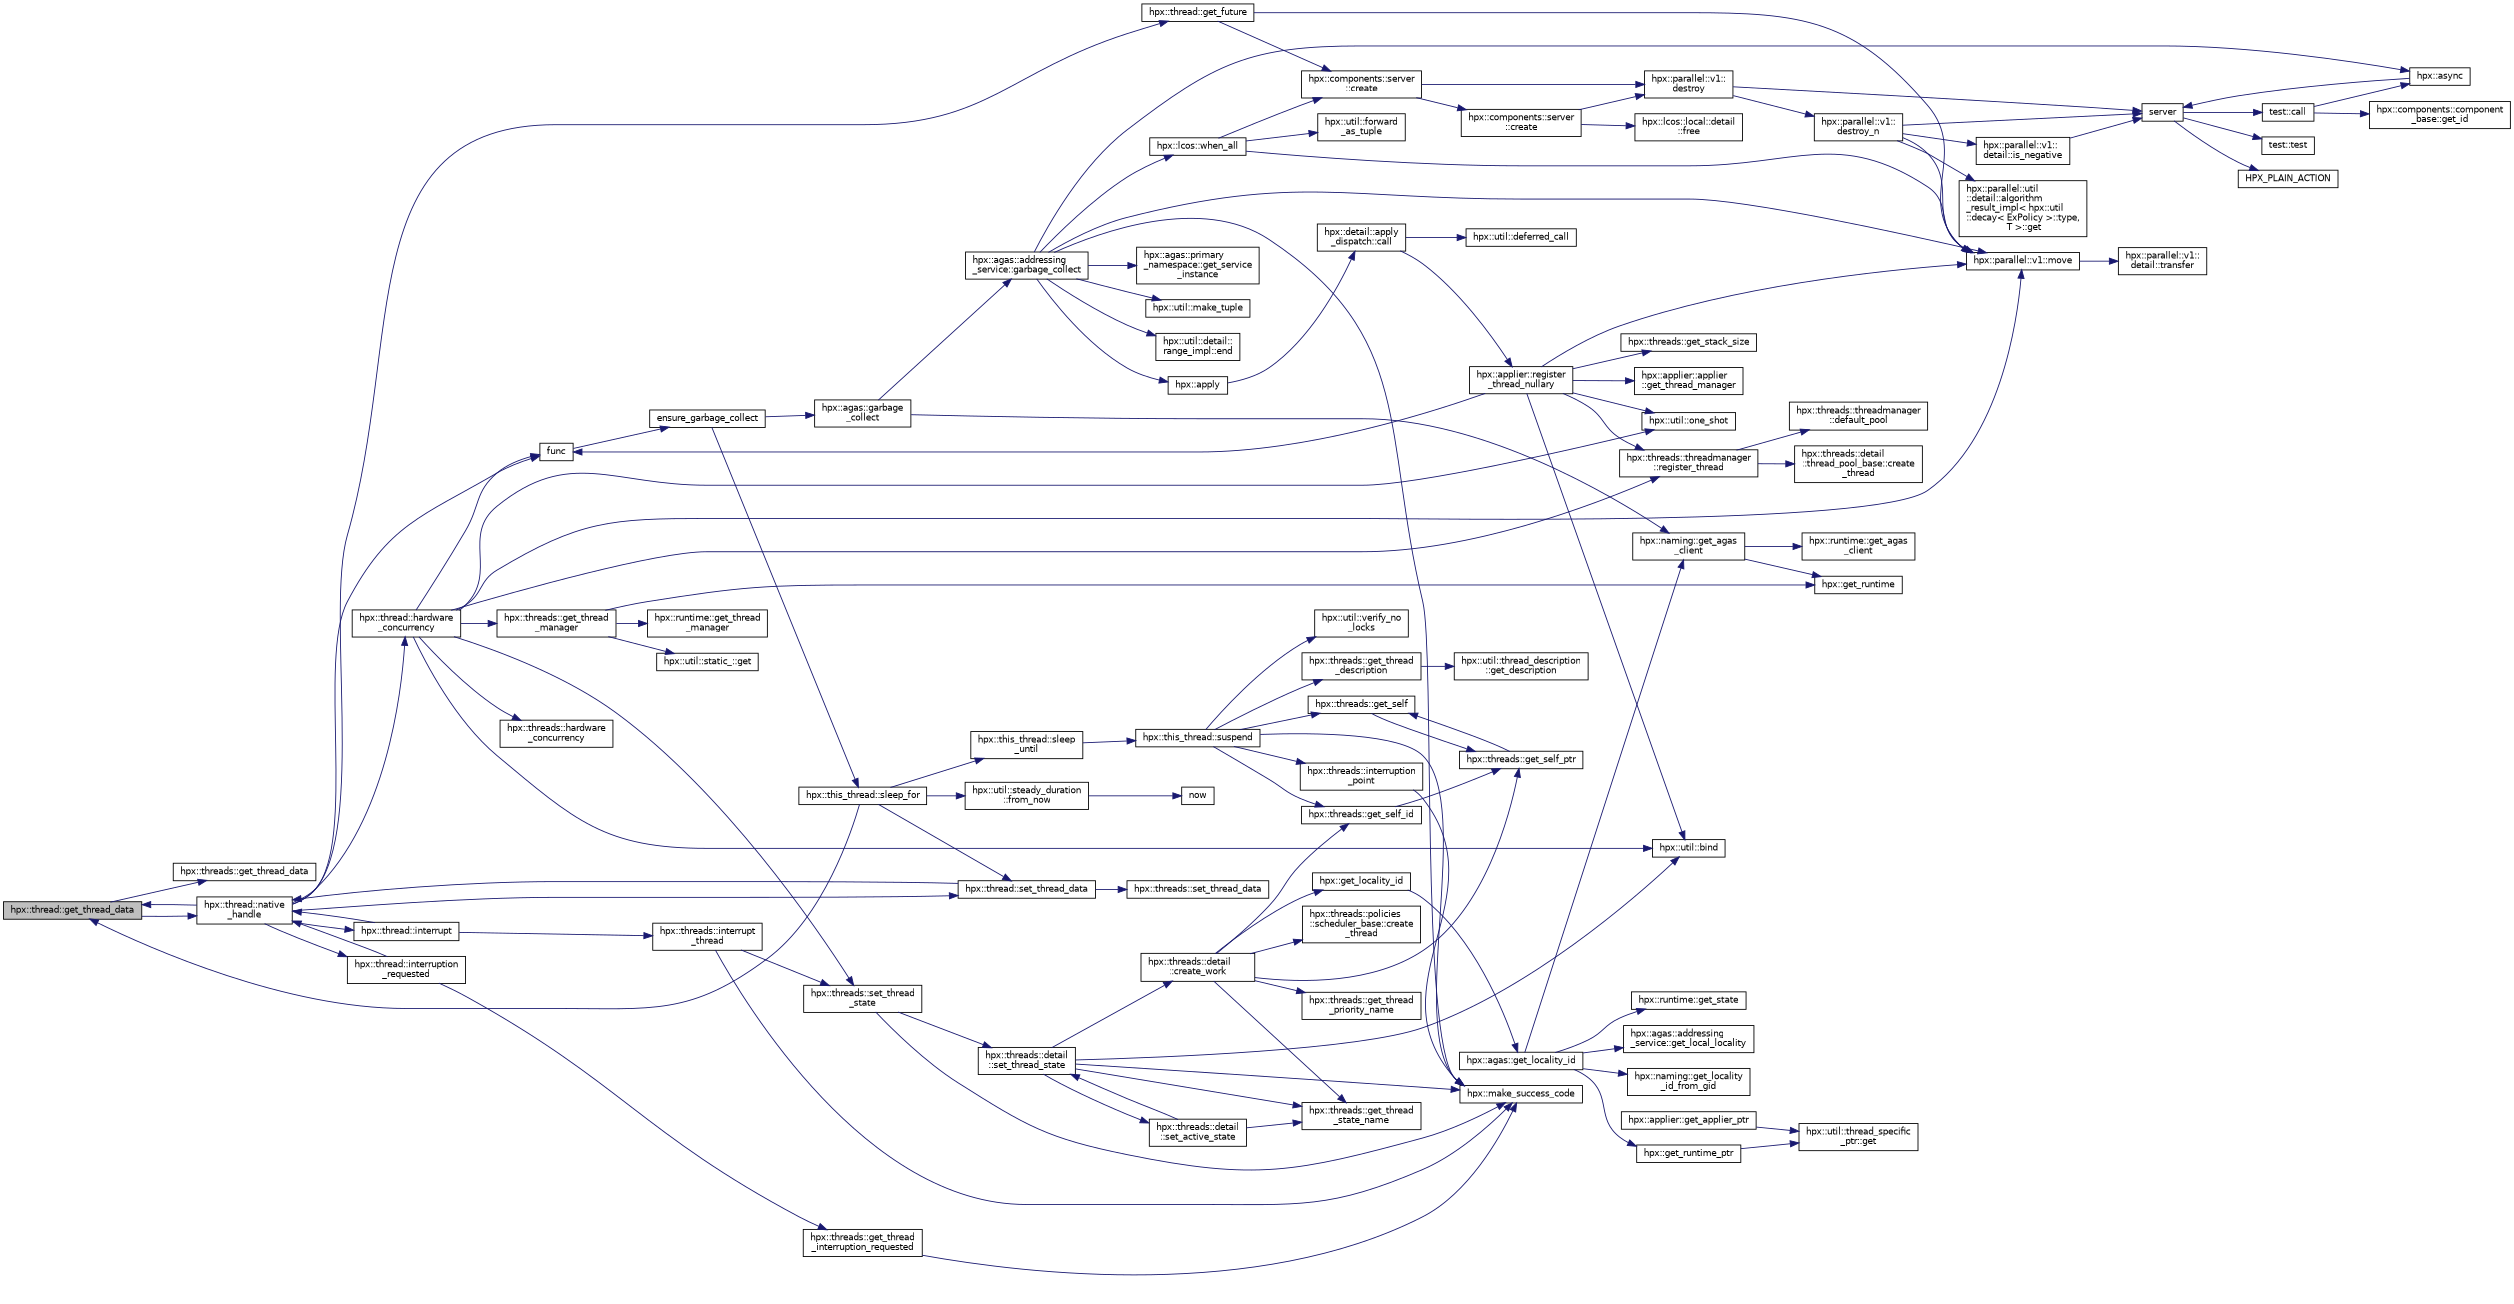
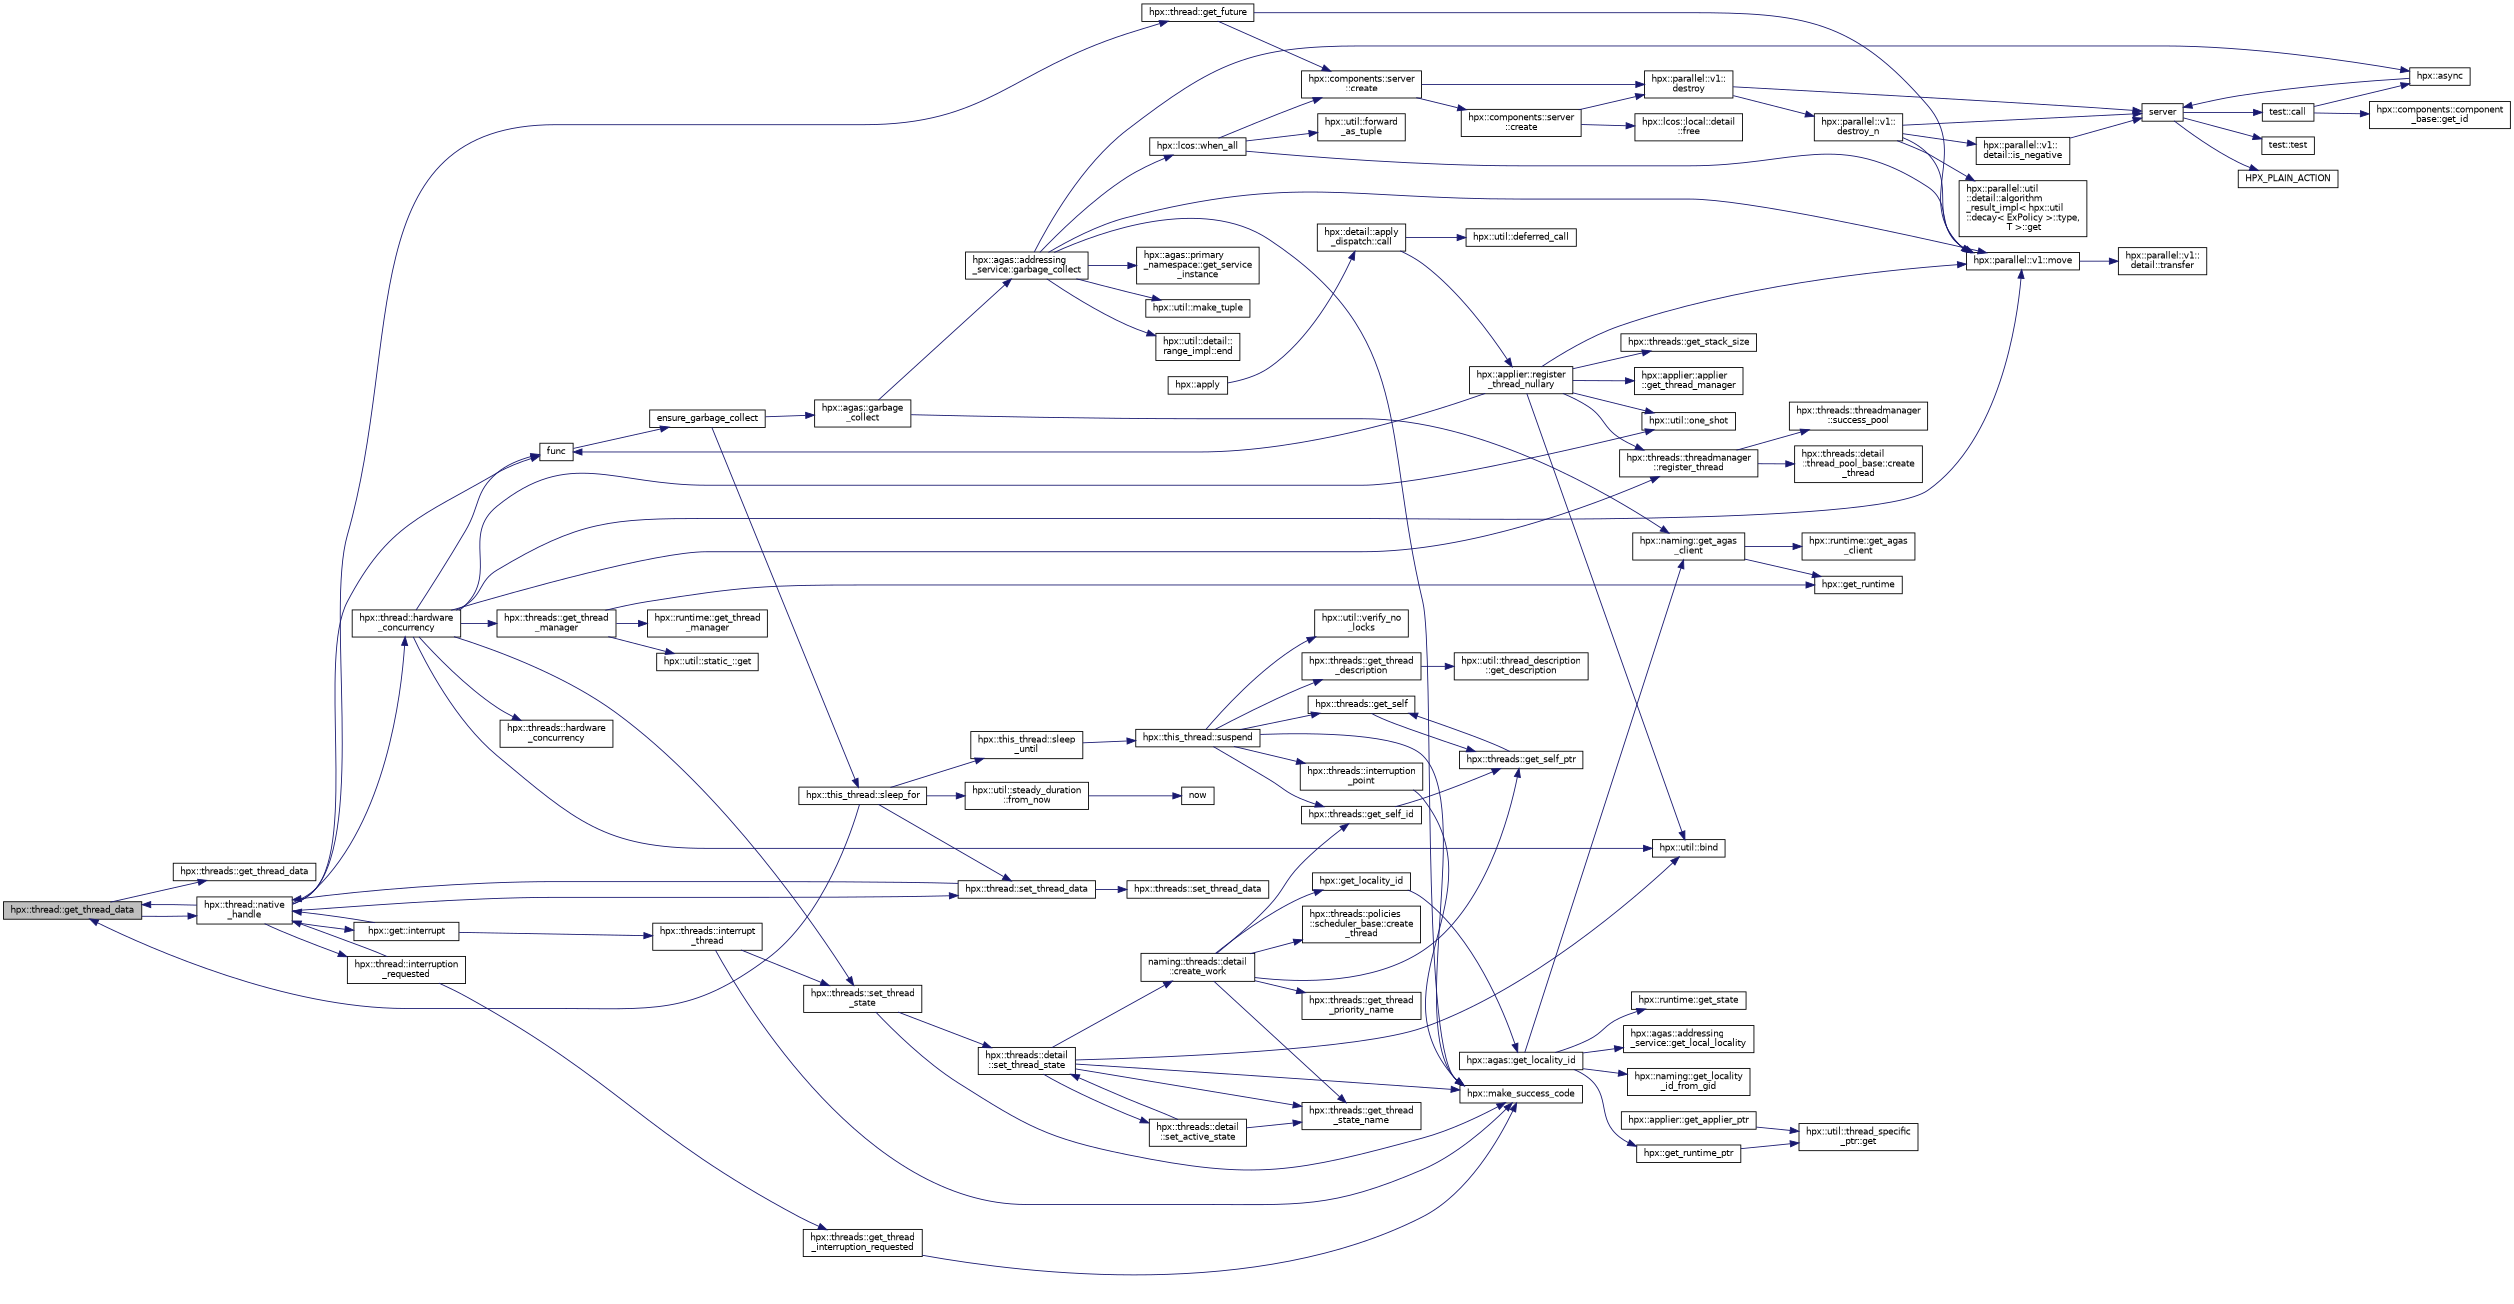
edge "hpx::agas::addressing _service::garbage_collect" -> "hpx::apply": removed
node "hpx::threads::threadmanager ::default_pool": label "hpx::threads::threadmanager ::default_pool" -> "hpx::threads::threadmanager ::success_pool"
node "hpx::thread::interrupt": label "hpx::thread::interrupt" -> "hpx::get::interrupt"
node "hpx::threads::detail ::create_work": label "hpx::threads::detail ::create_work" -> "naming::threads::detail ::create_work"
